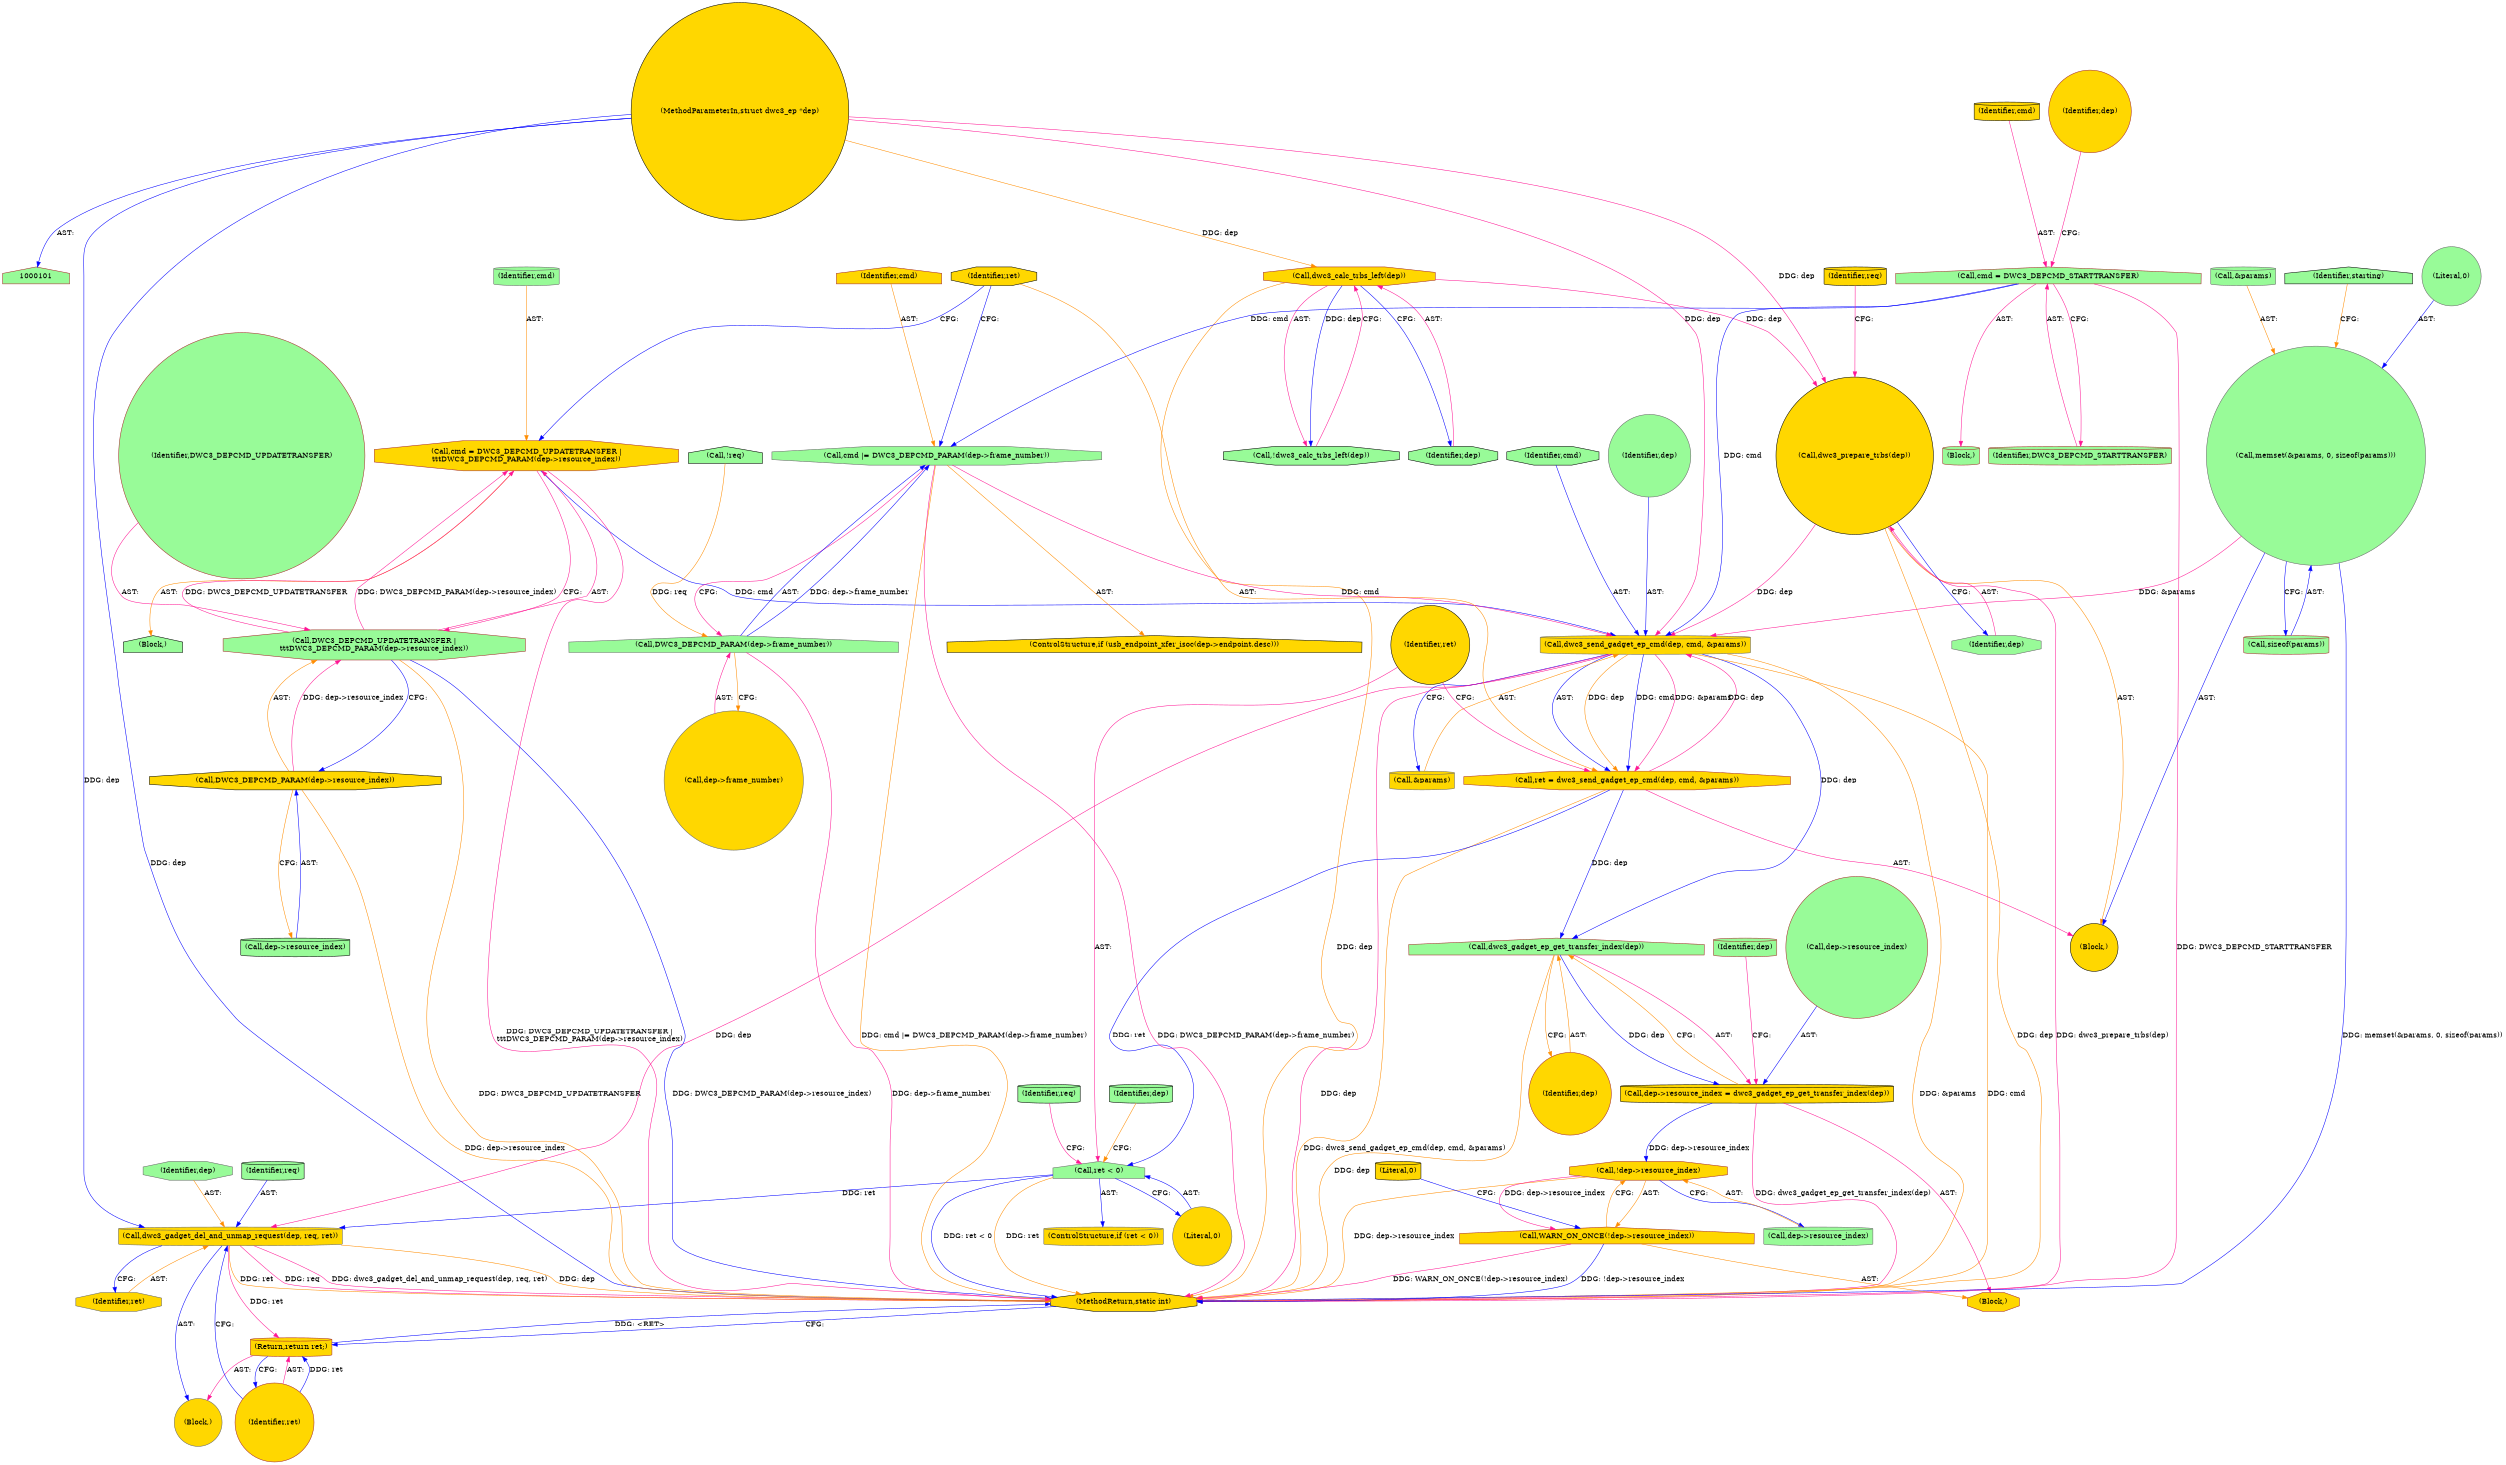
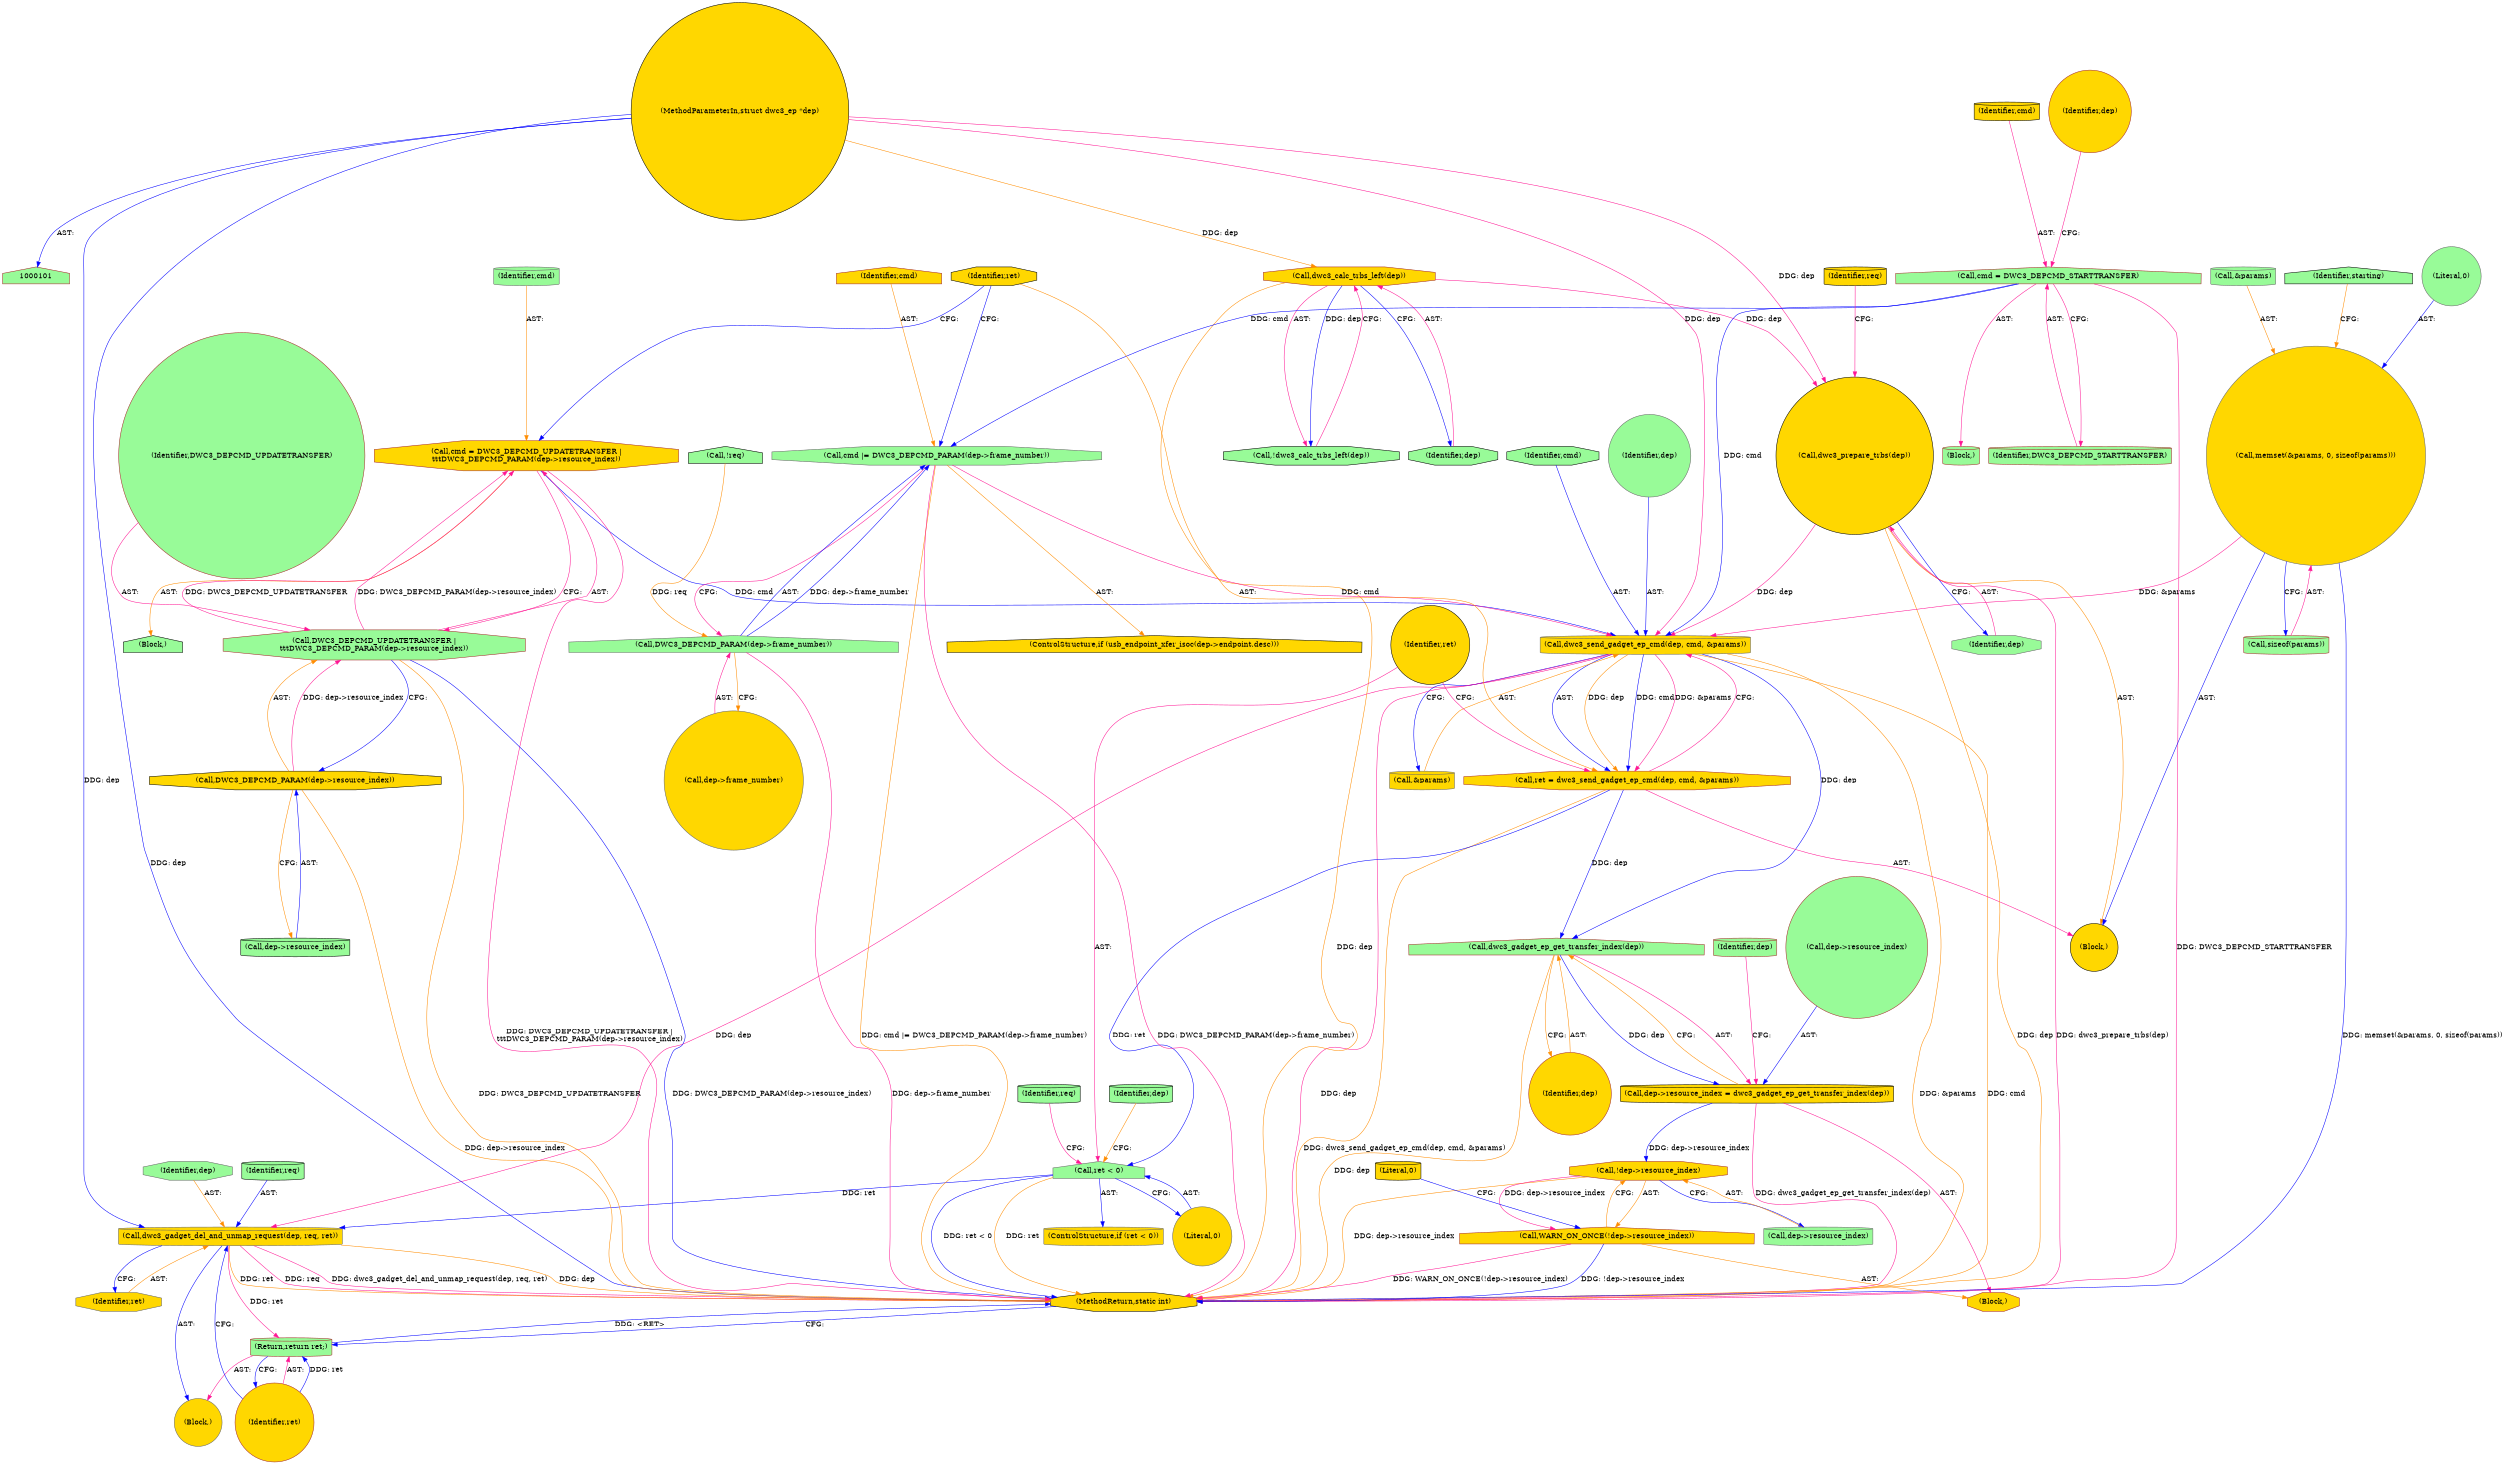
node "(Call,memset(&params, 0, sizeof(params)))": fillcolor palegreen -> gold
edge "(Call,sizeof(params))" -> "(Call,memset(&params, 0, sizeof(params)))": color blue -> deeppink
edge "(Call,ret = dwc3_send_gadget_ep_cmd(dep, cmd, &params))" -> "(Call,dwc3_send_gadget_ep_cmd(dep, cmd, &params))": label "DDG: dep" -> "CFG: "
node "(Return,return ret;)": fillcolor gold -> palegreen
